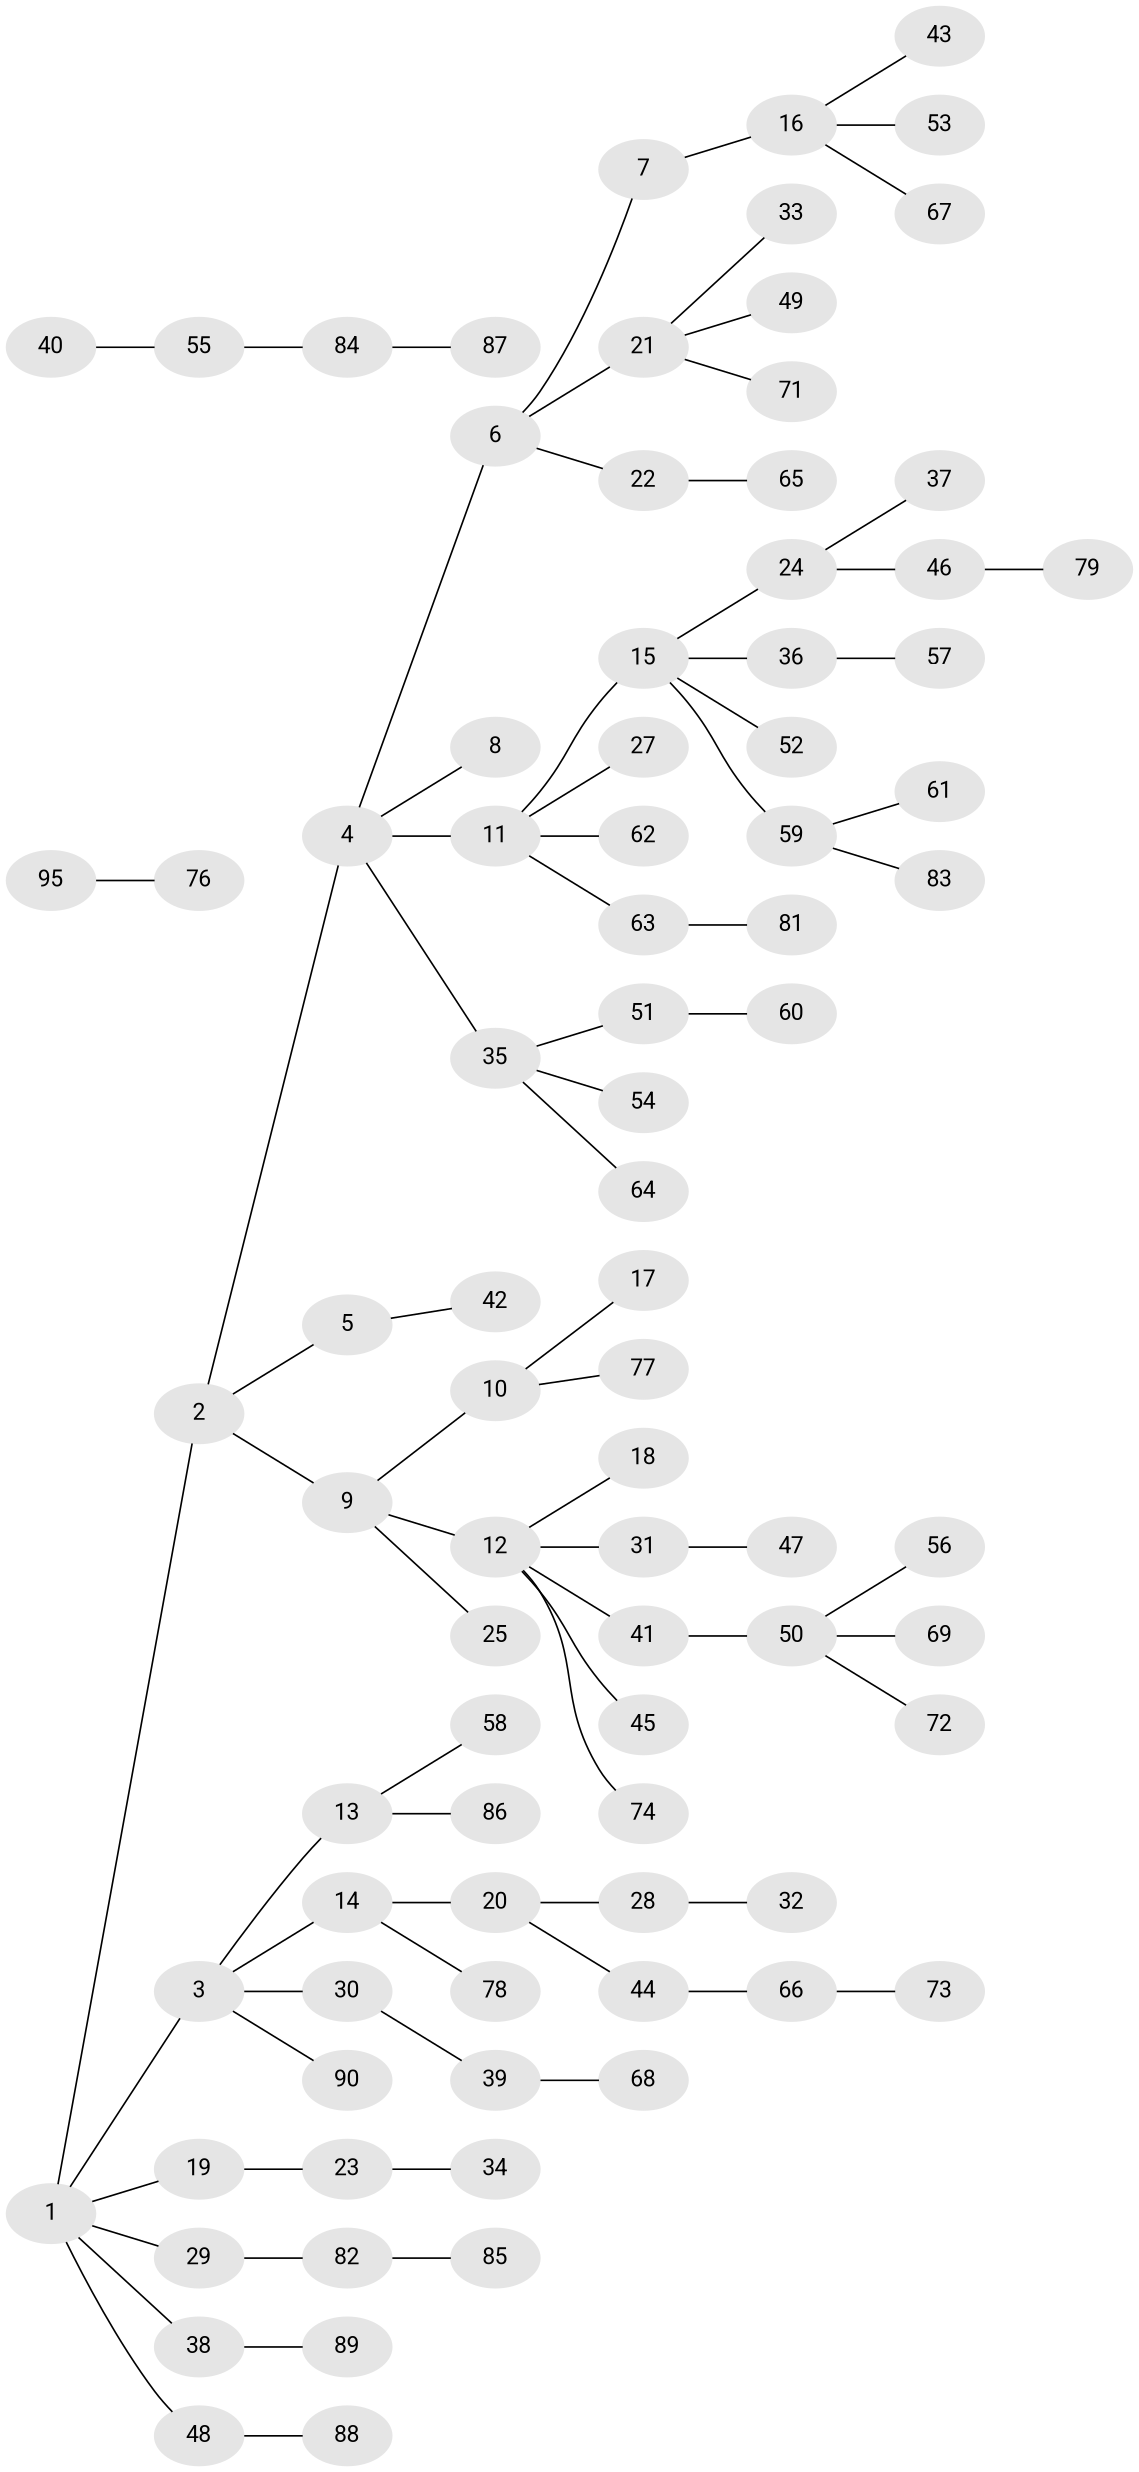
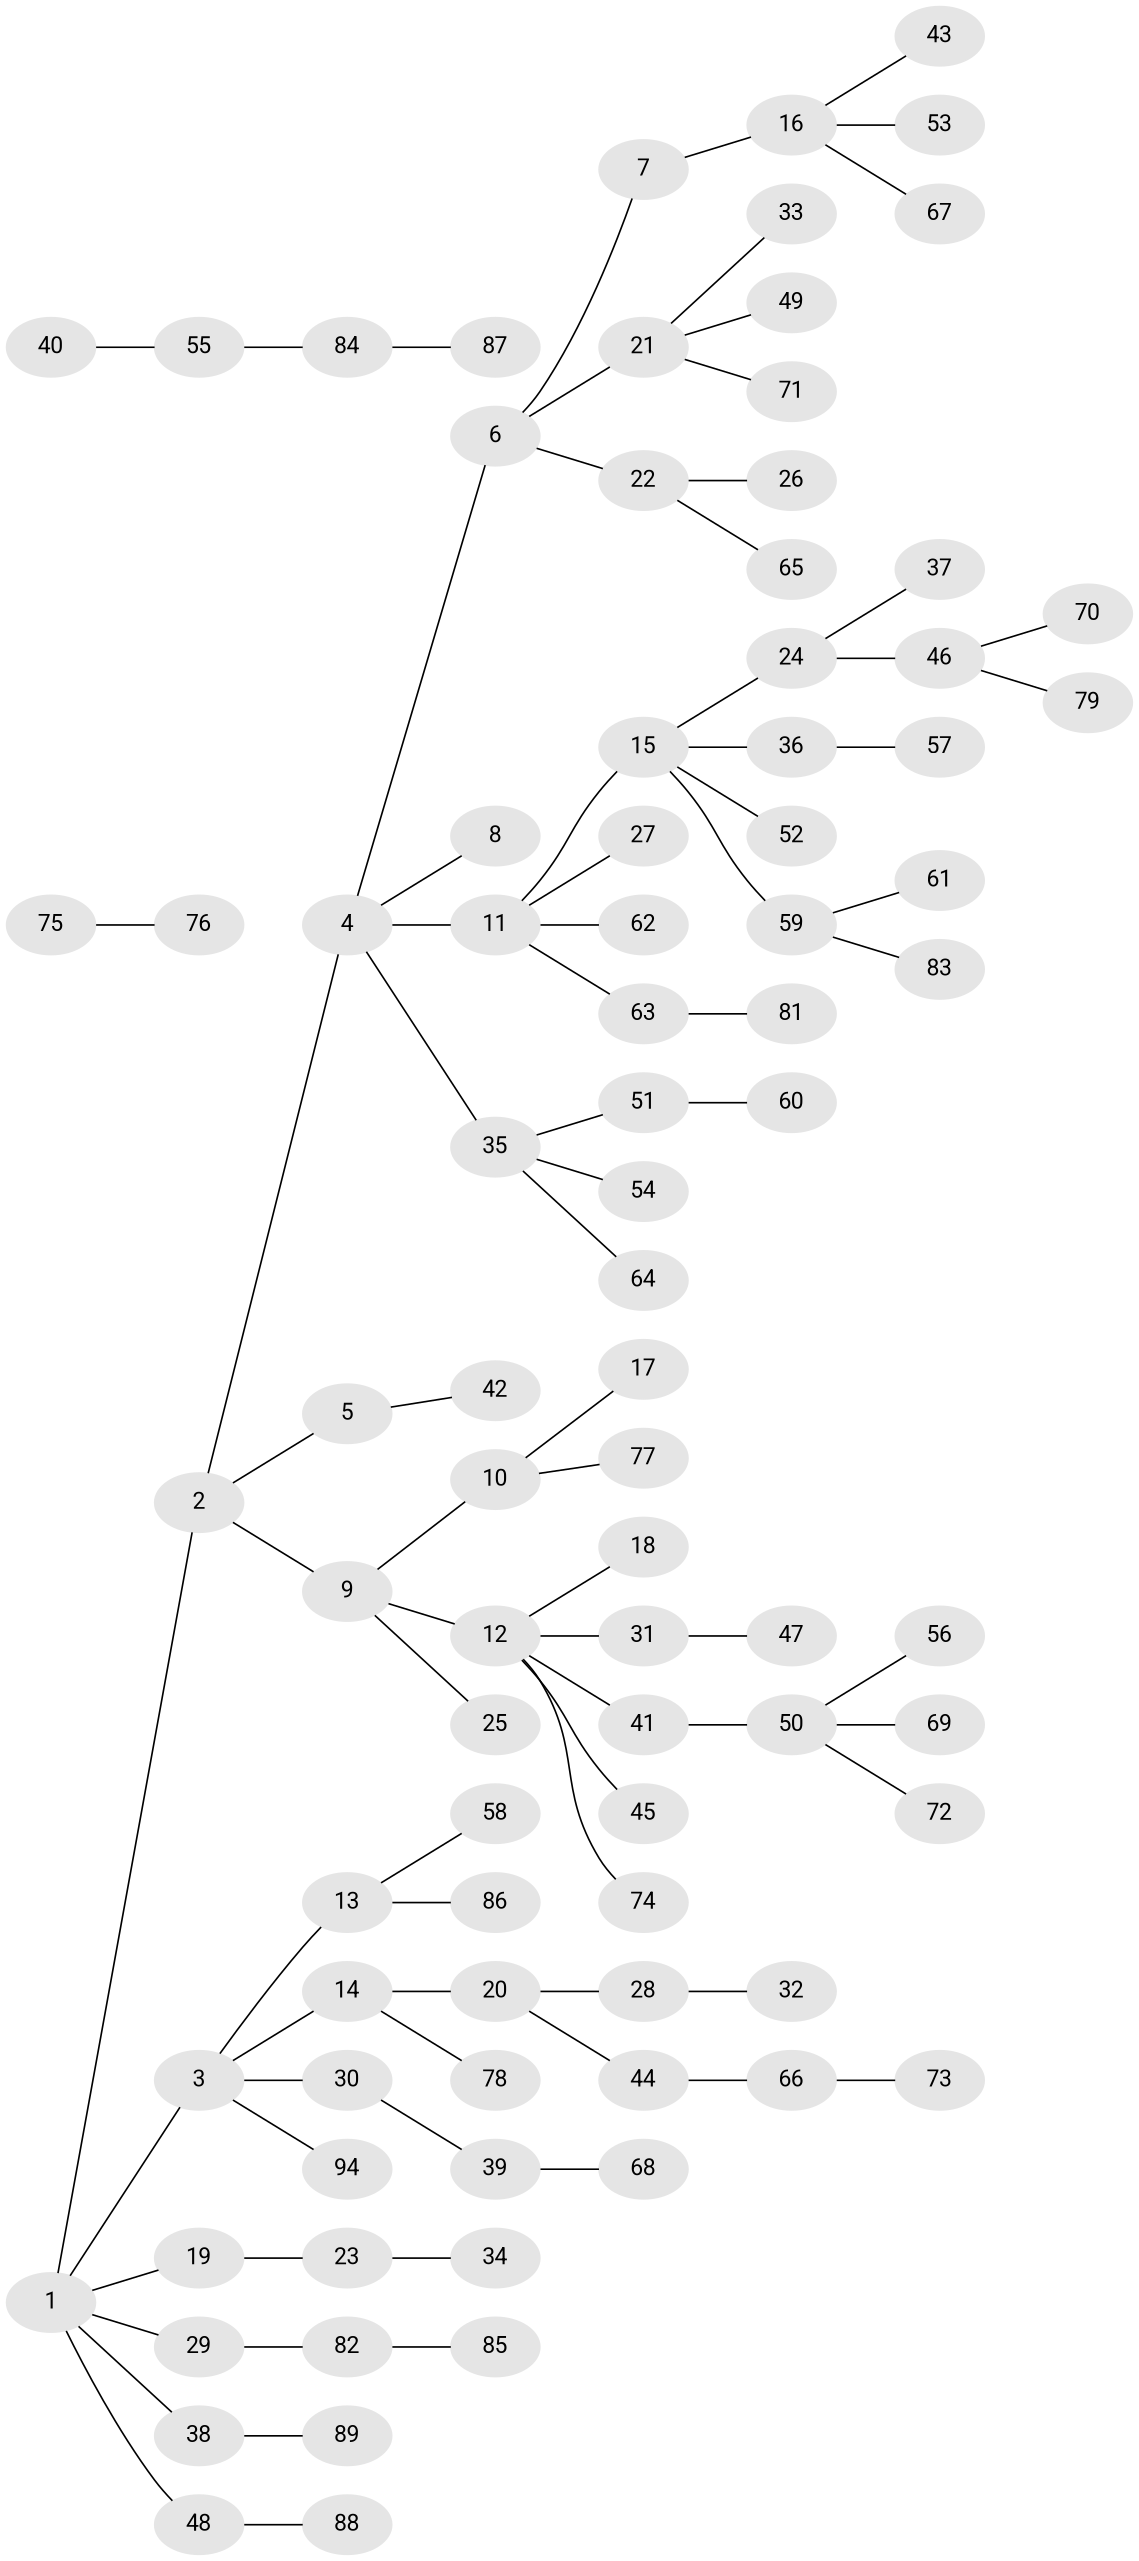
node "26": added
node "70": added
node "95": label "95" -> "75"
node "90": label "90" -> "94"
